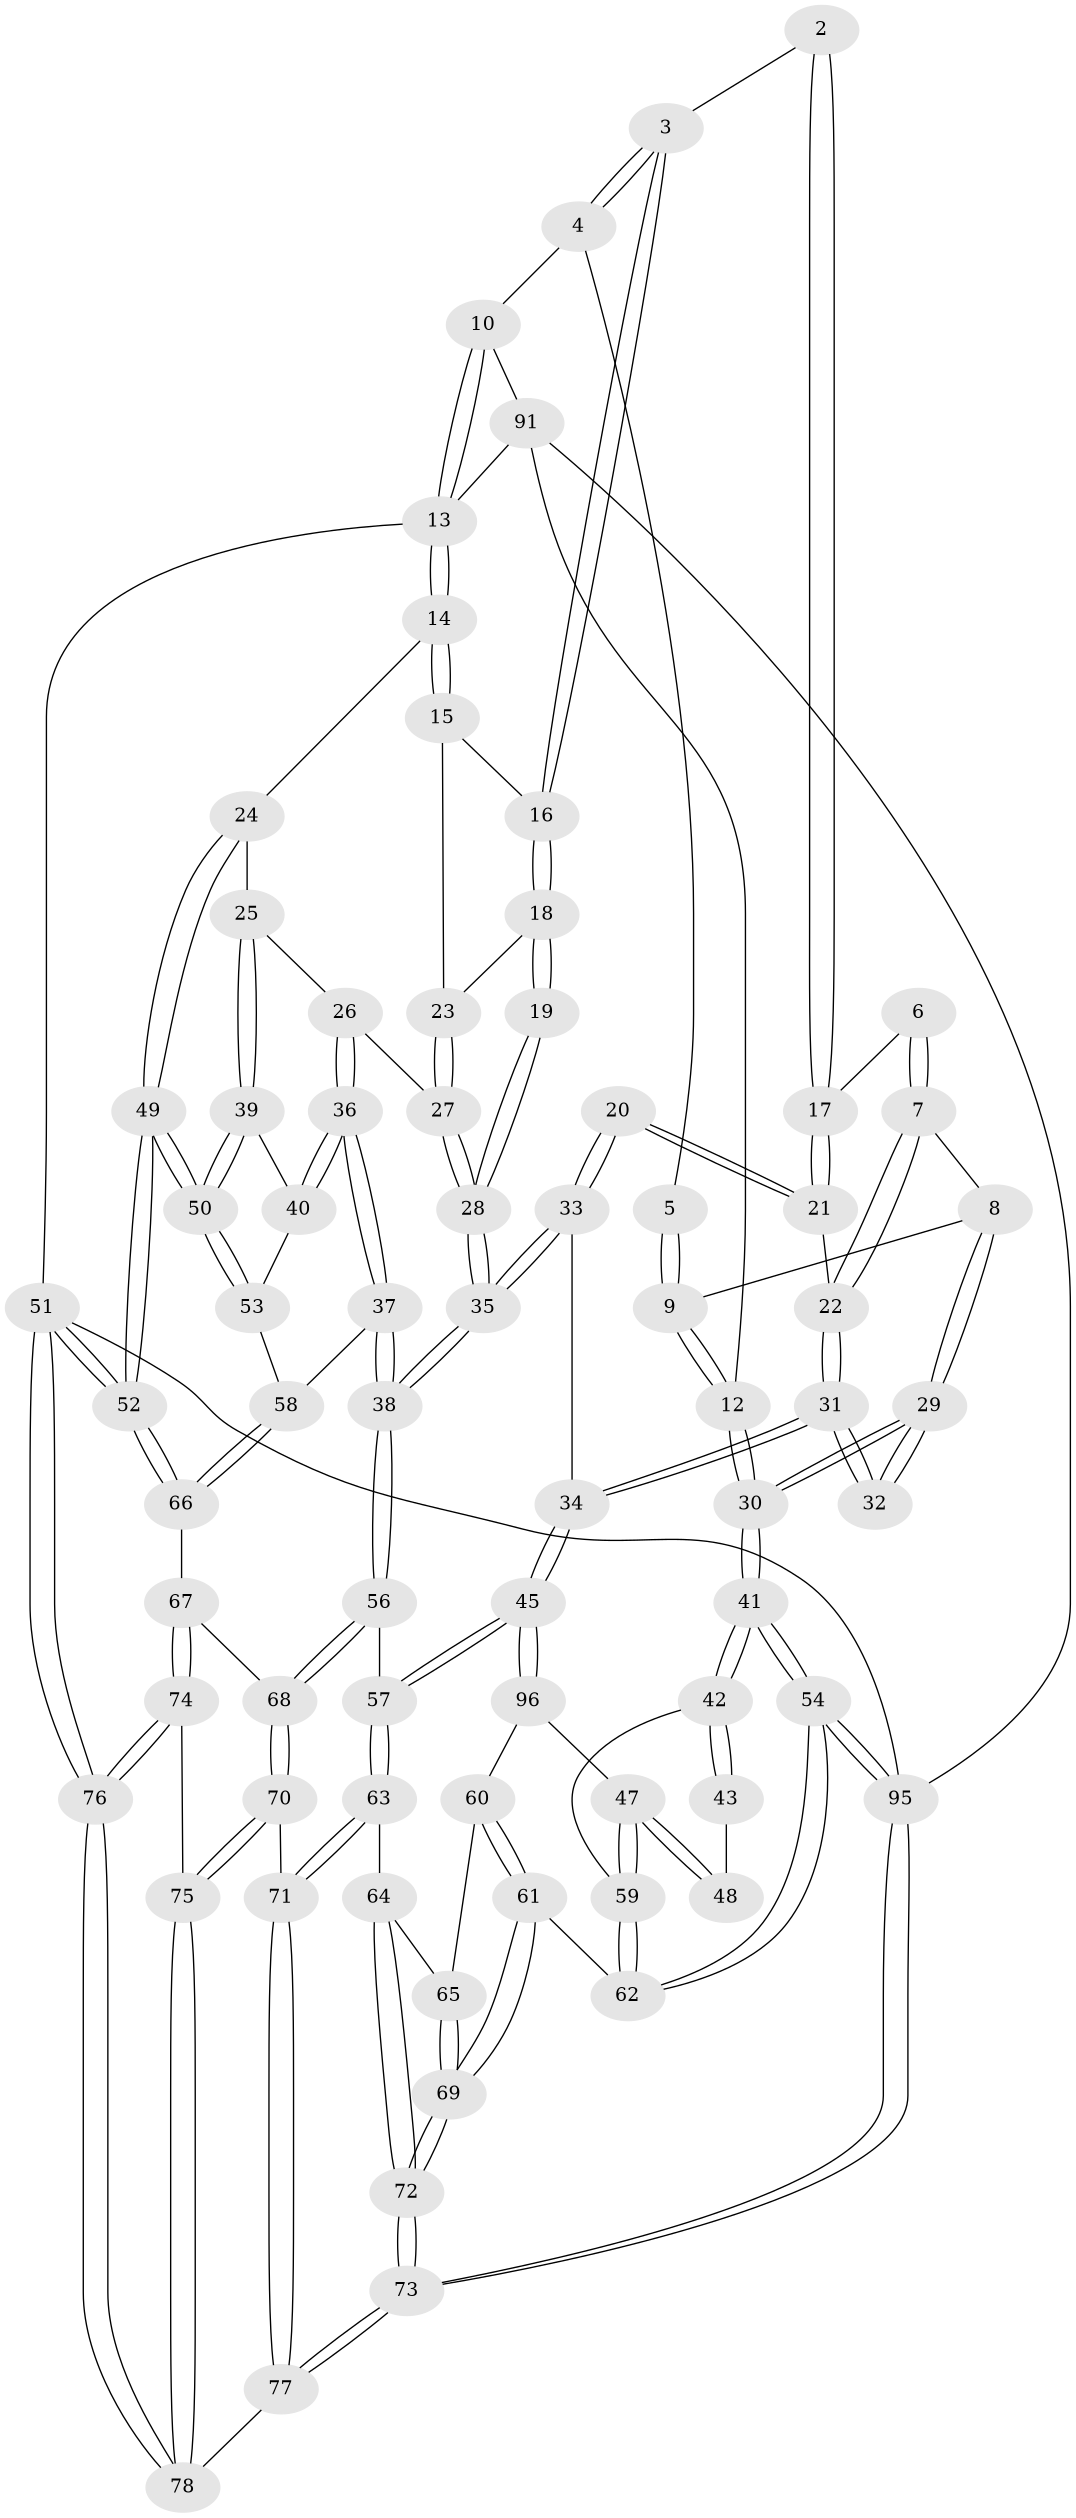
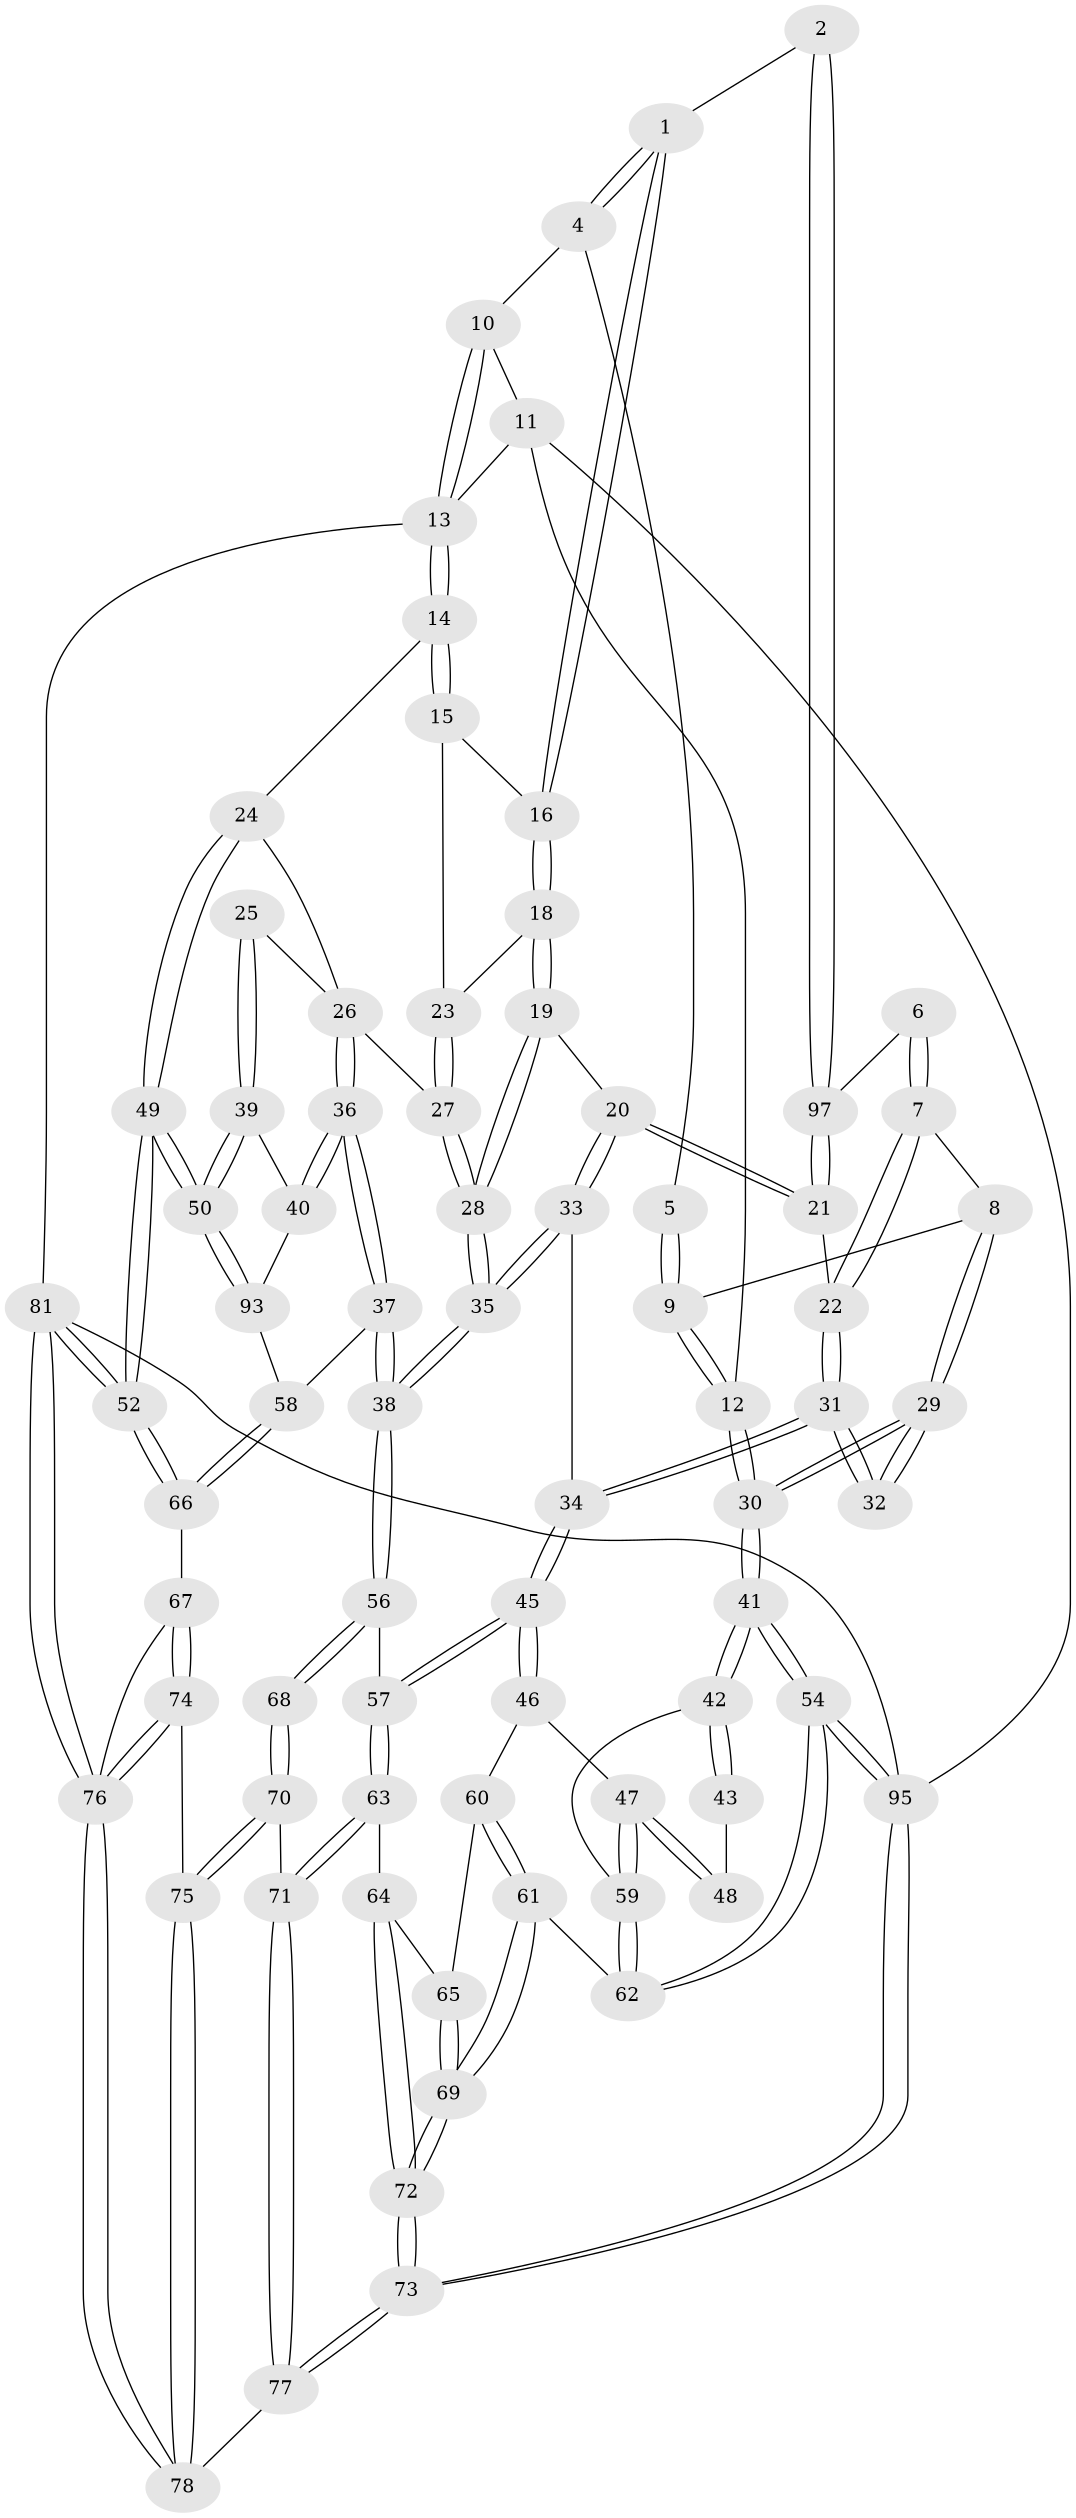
node "3": label "3" -> "1"
node "91": label "91" -> "11"
edge "24" -- "25": now "24" -- "26"
edge "19" -- "20": added
node "17": label "17" -> "97"
node "51": label "51" -> "81"
node "53": label "53" -> "93"
edge "67" -- "68": now "67" -- "76"
node "96": label "96" -> "46"
